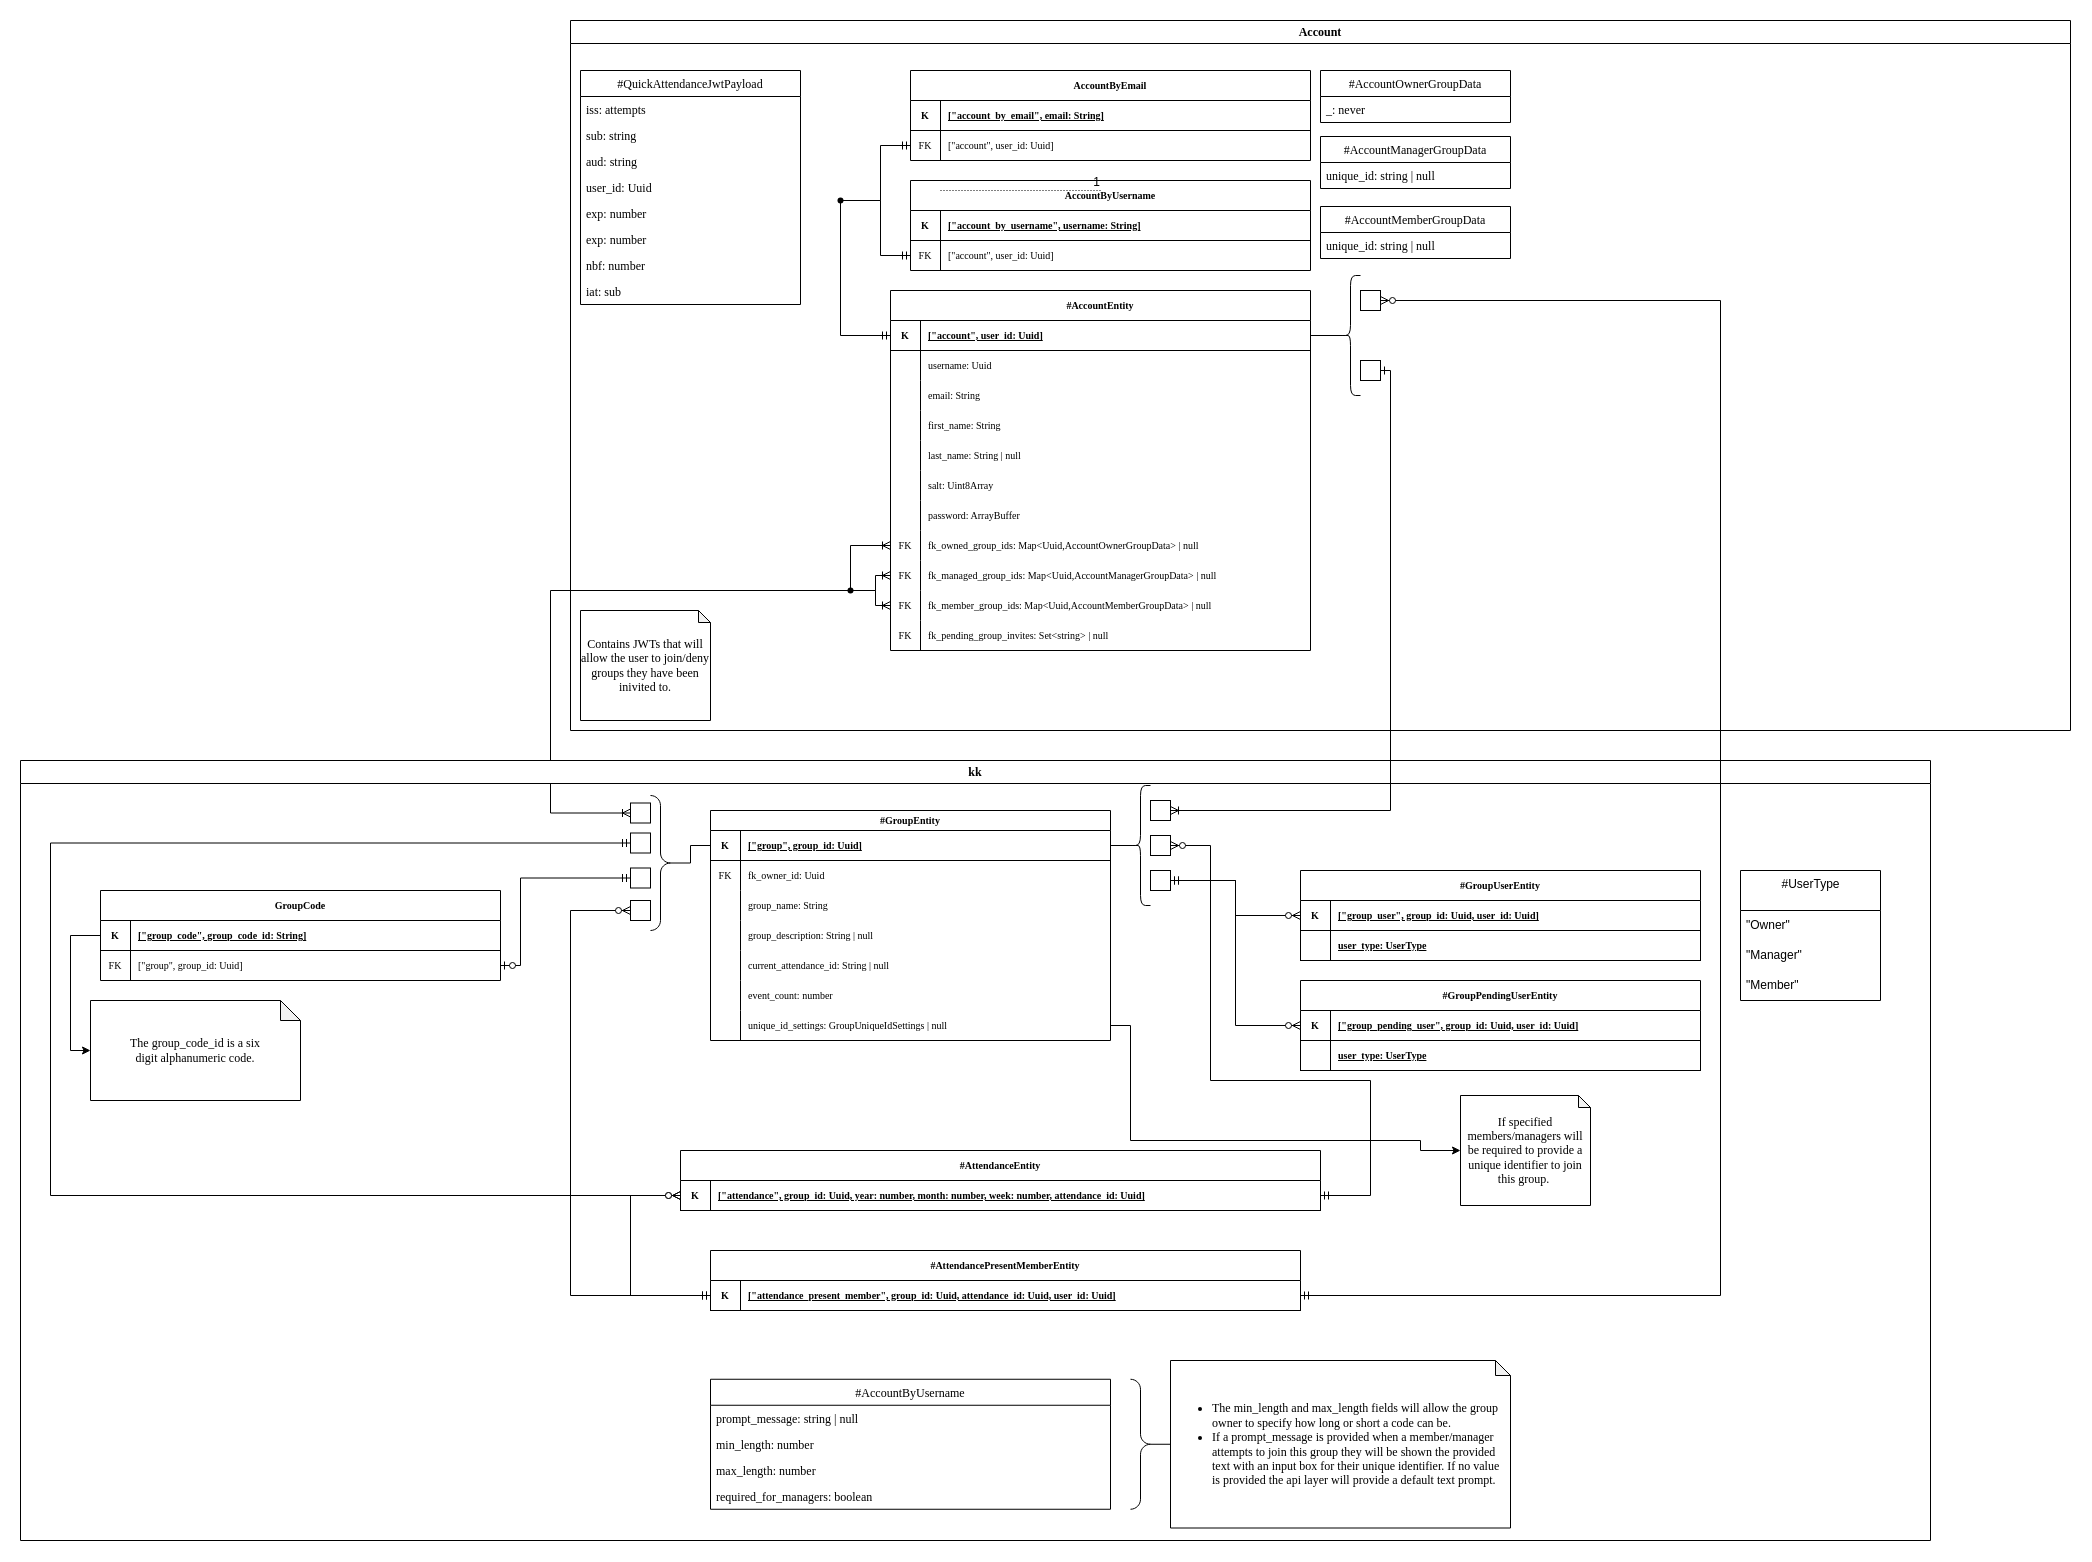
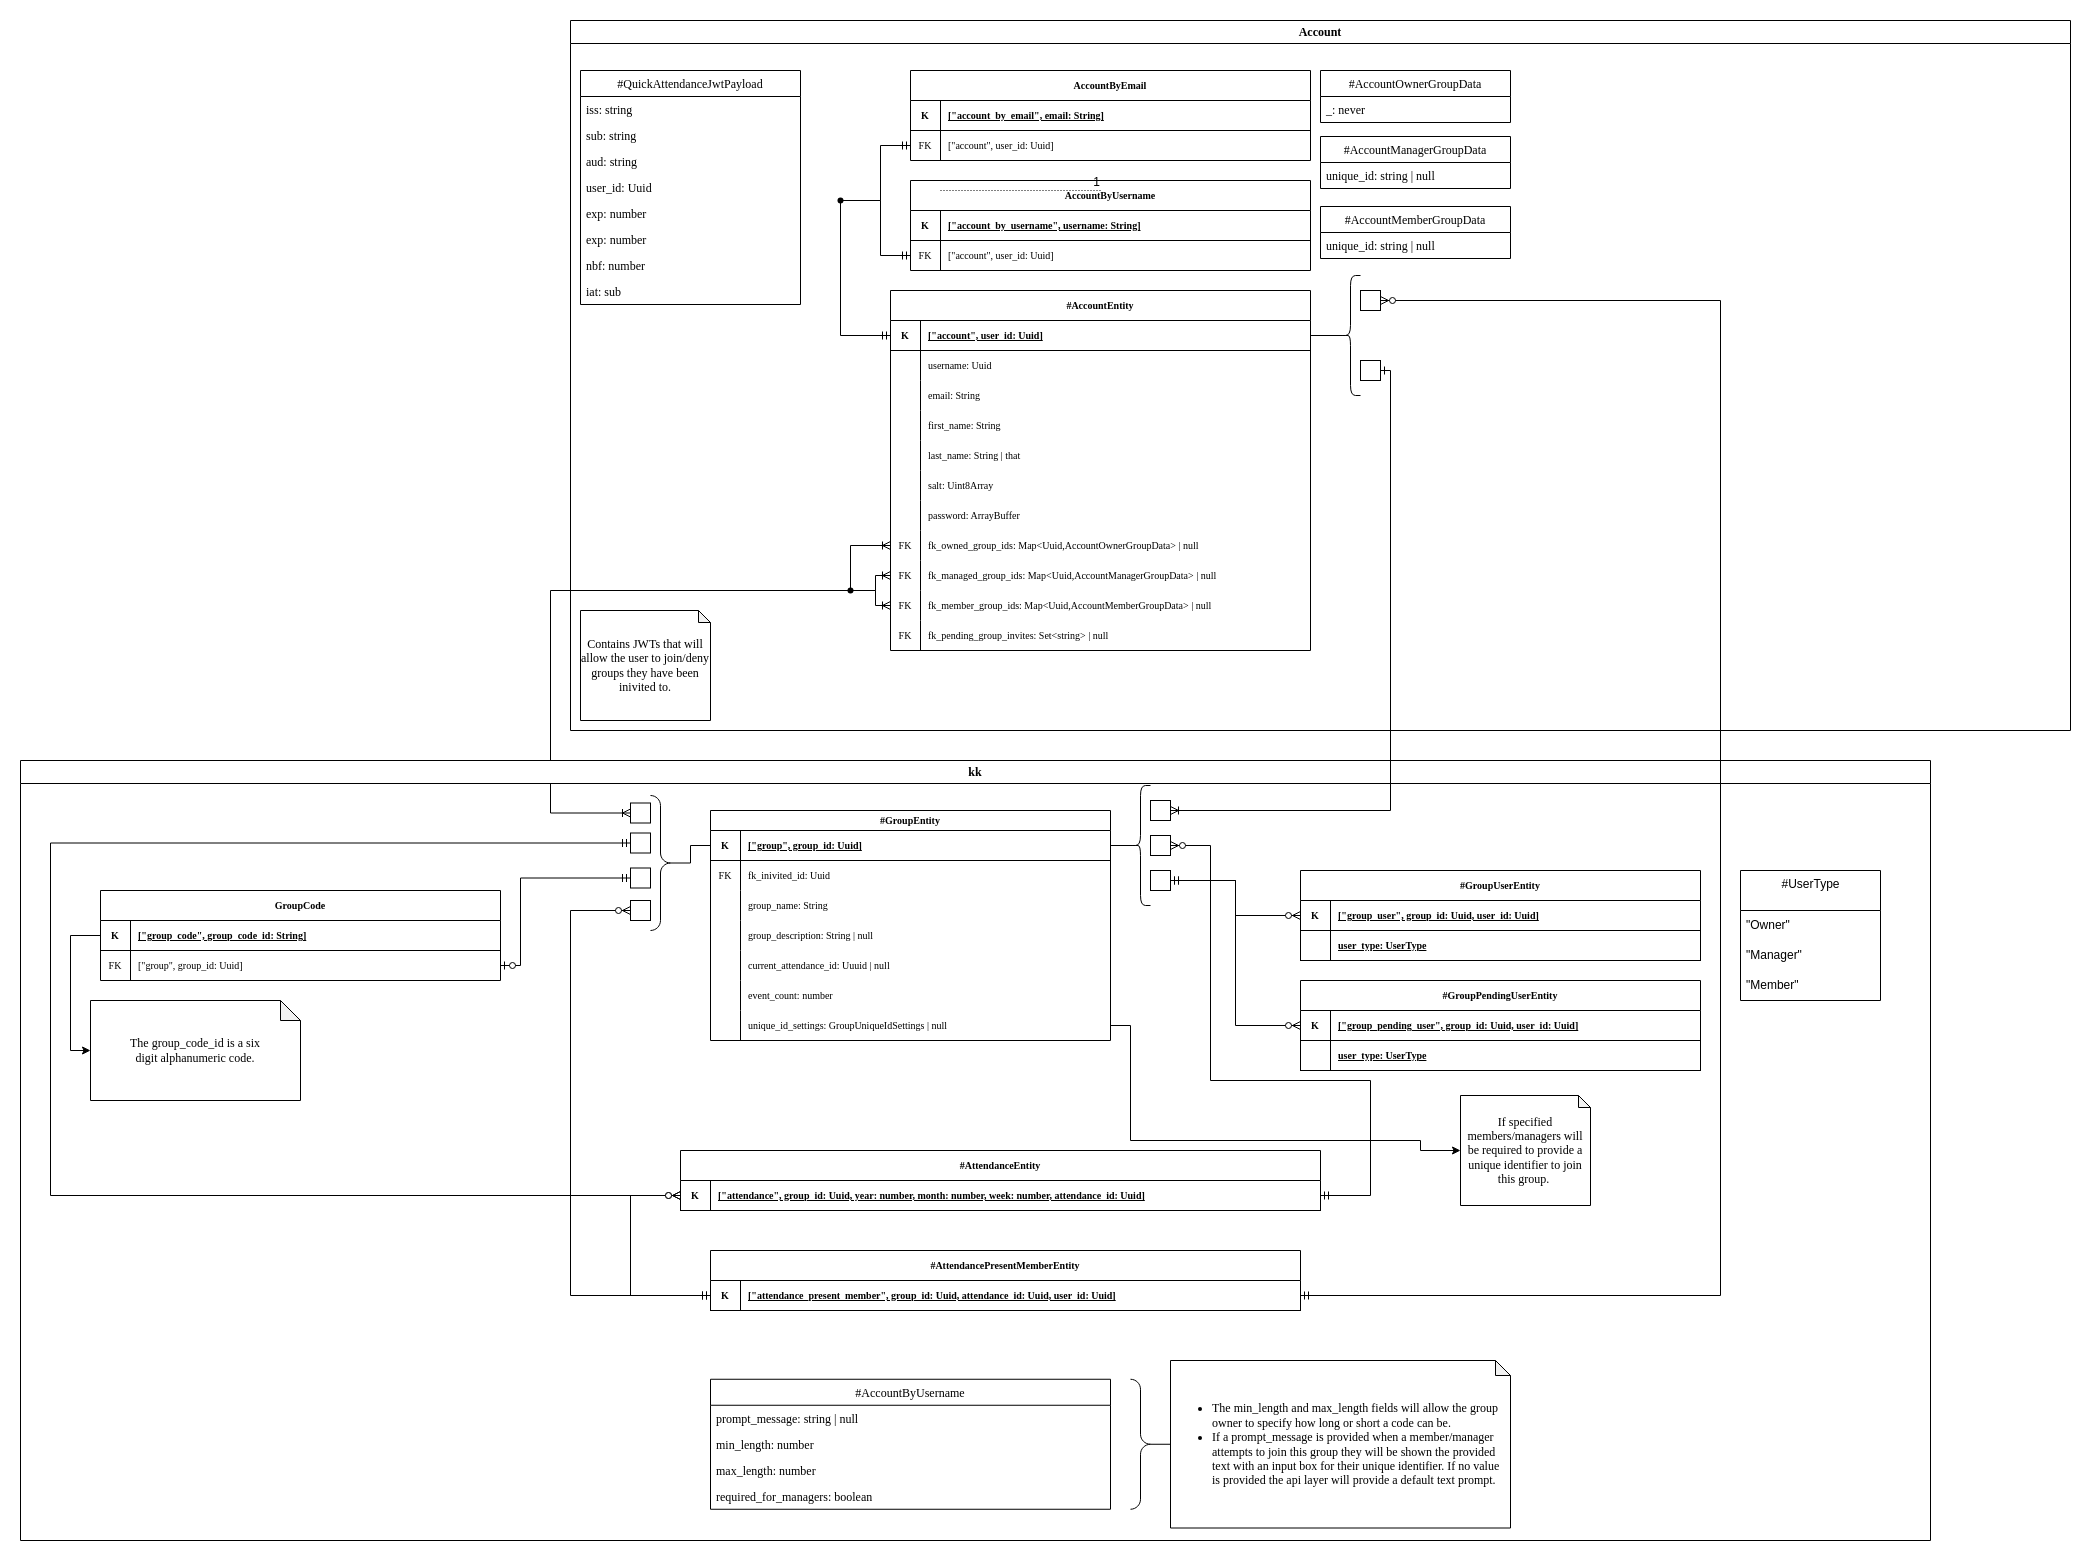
node "iss: attempts": label "iss: attempts" -> "iss: string"
node "last_name: String | null": label "last_name: String | null" -> "last_name: String | that"
node "fk_owner_id: Uuid": label "fk_owner_id: Uuid" -> "fk_inivited_id: Uuid"
node "current_attendance_id: String | null": label "current_attendance_id: String | null" -> "current_attendance_id: Uuuid | null"
